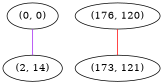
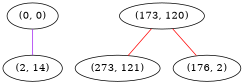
node "(176, 120)": label "(176, 120)" -> "(173, 120)"
node "(173, 121)": label "(173, 121)" -> "(273, 121)"
node "(176, 2)": added
